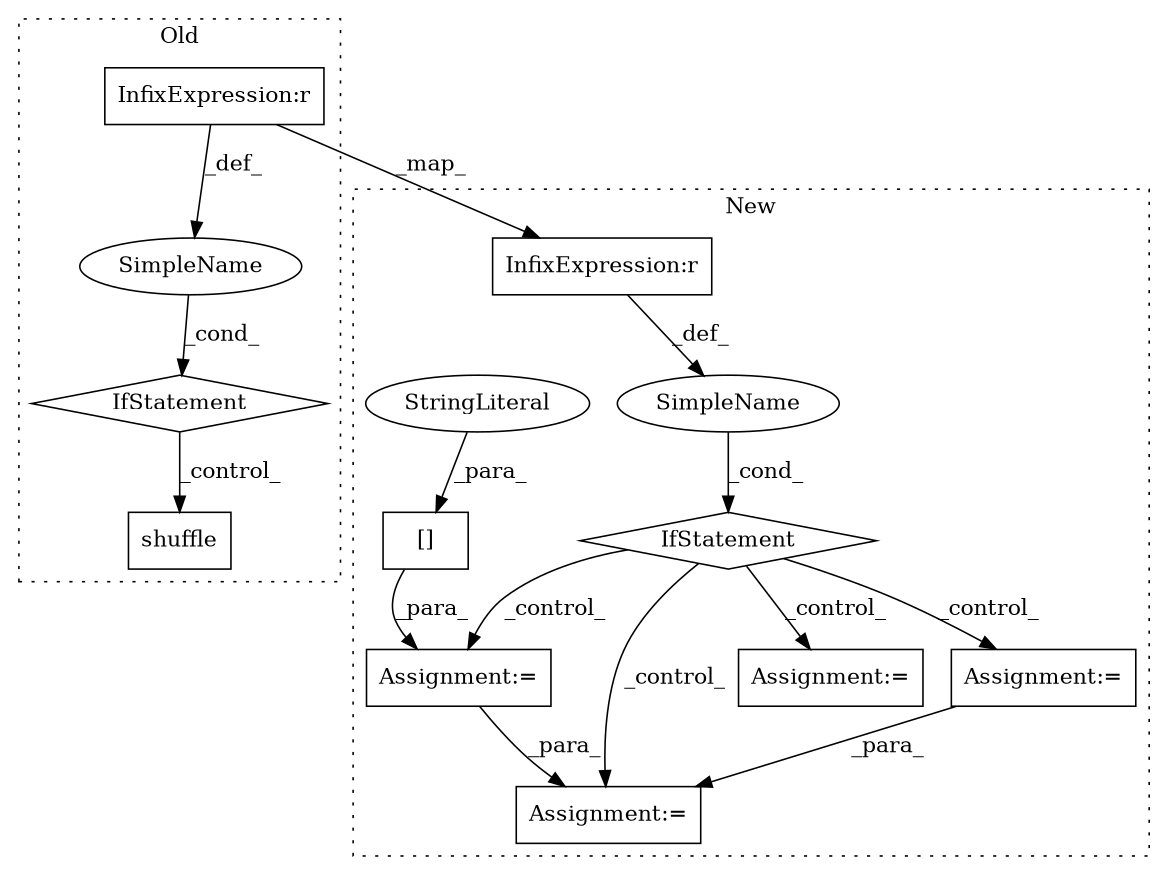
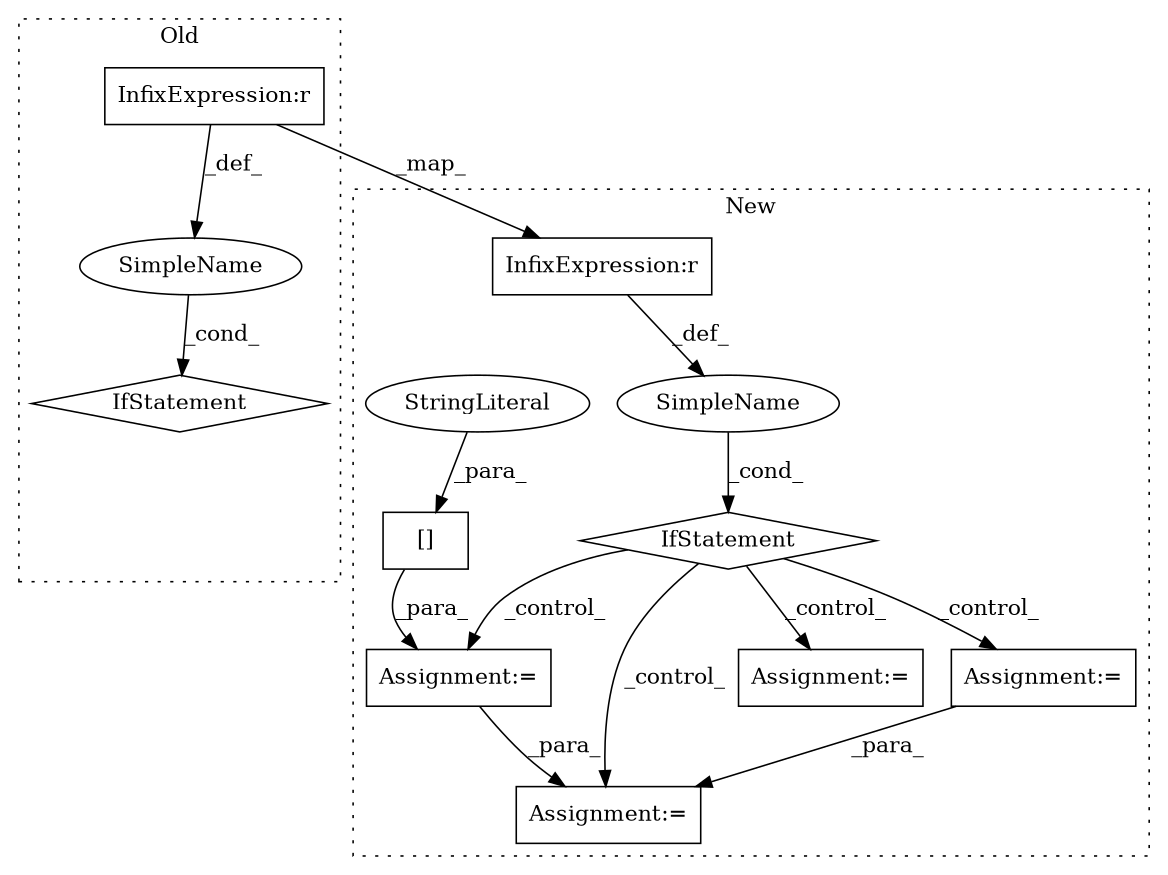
node "shuffle": removed
